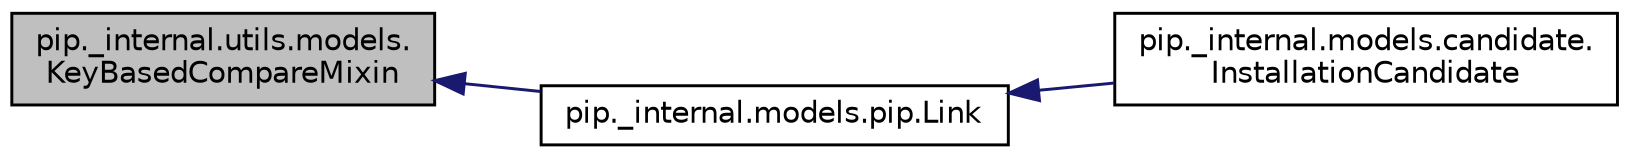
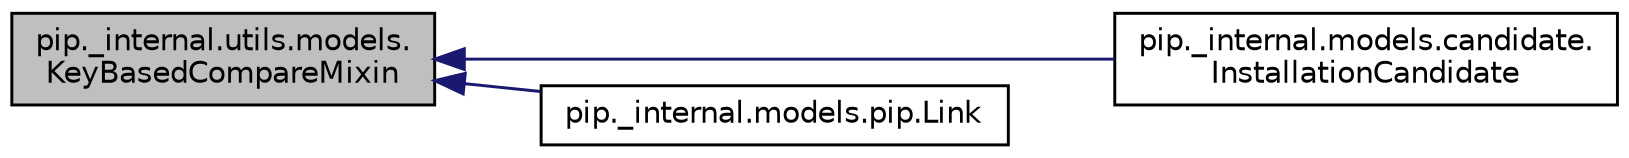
edge "pip._internal.models.candidate. InstallationCandidate" -> "pip._internal.models.pip.Link": now "pip._internal.models.candidate. InstallationCandidate" -> "pip._internal.utils.models. KeyBasedCompareMixin"
